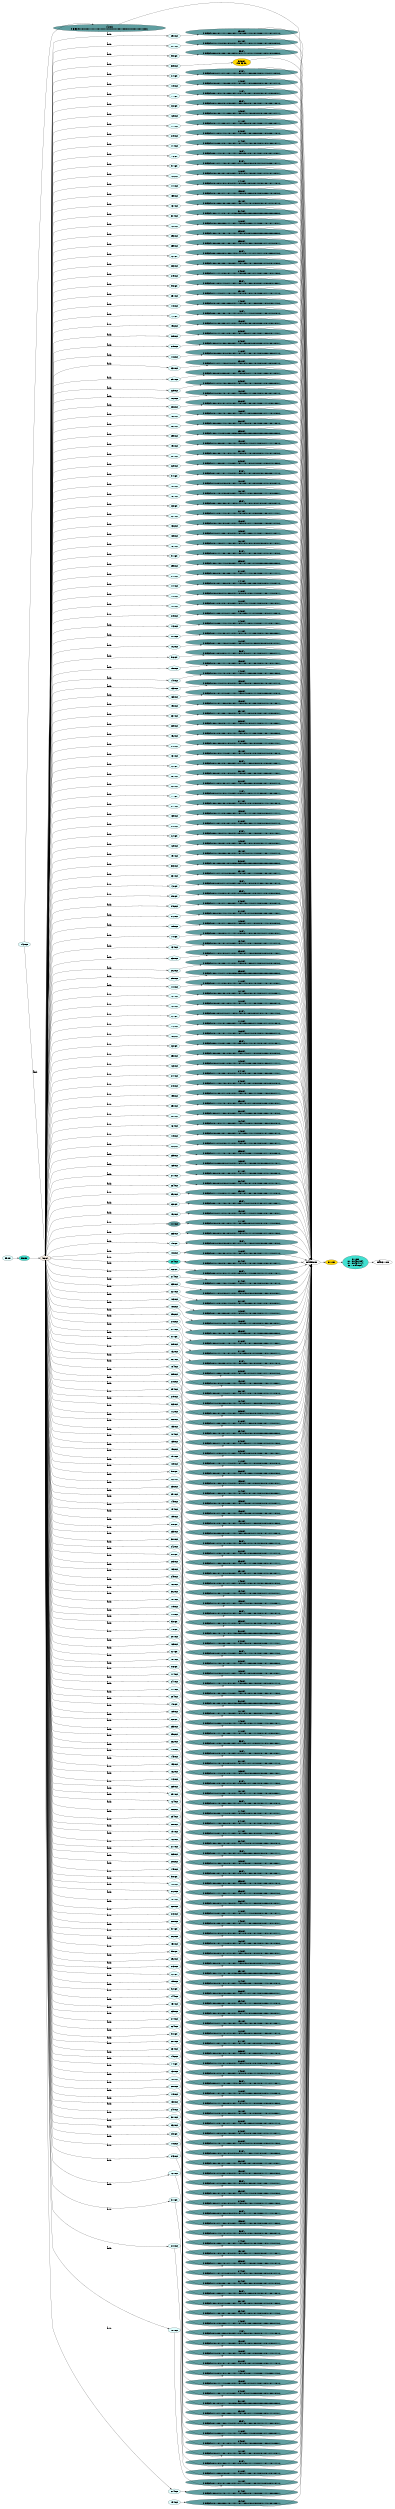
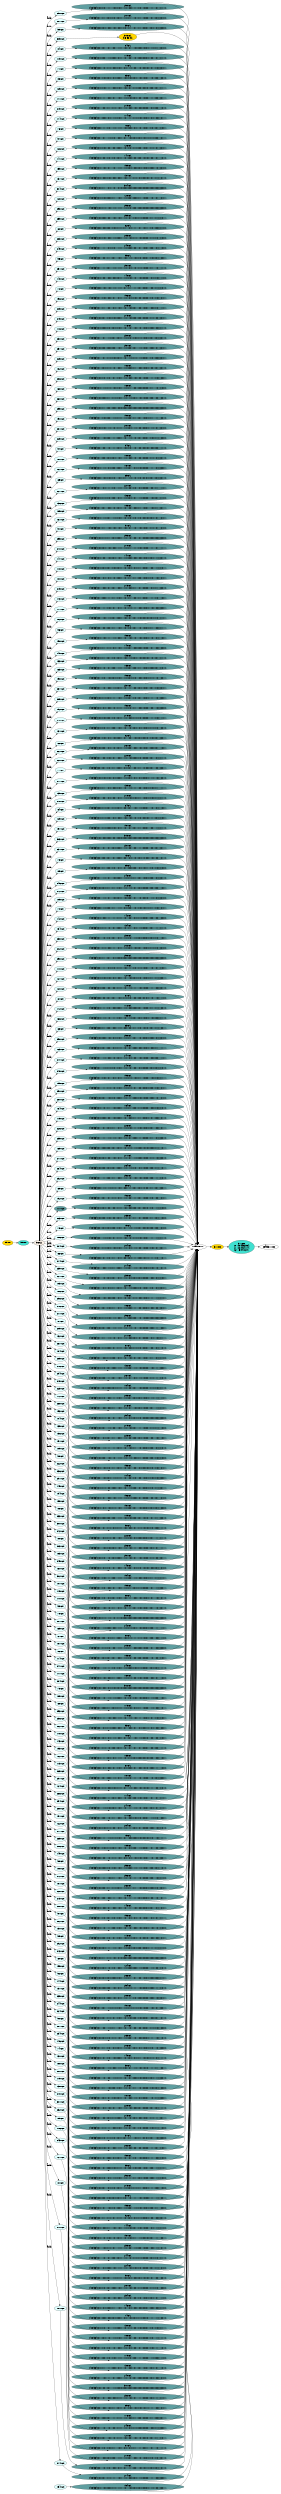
edge "142:CA" -> "56:CS": reversed
node "55:AL": fillcolor lightcyan -> gold
node "204:CA": fillcolor turquoise -> lightcyan
node "31:CA": label "31:CA" -> "81:CA"
